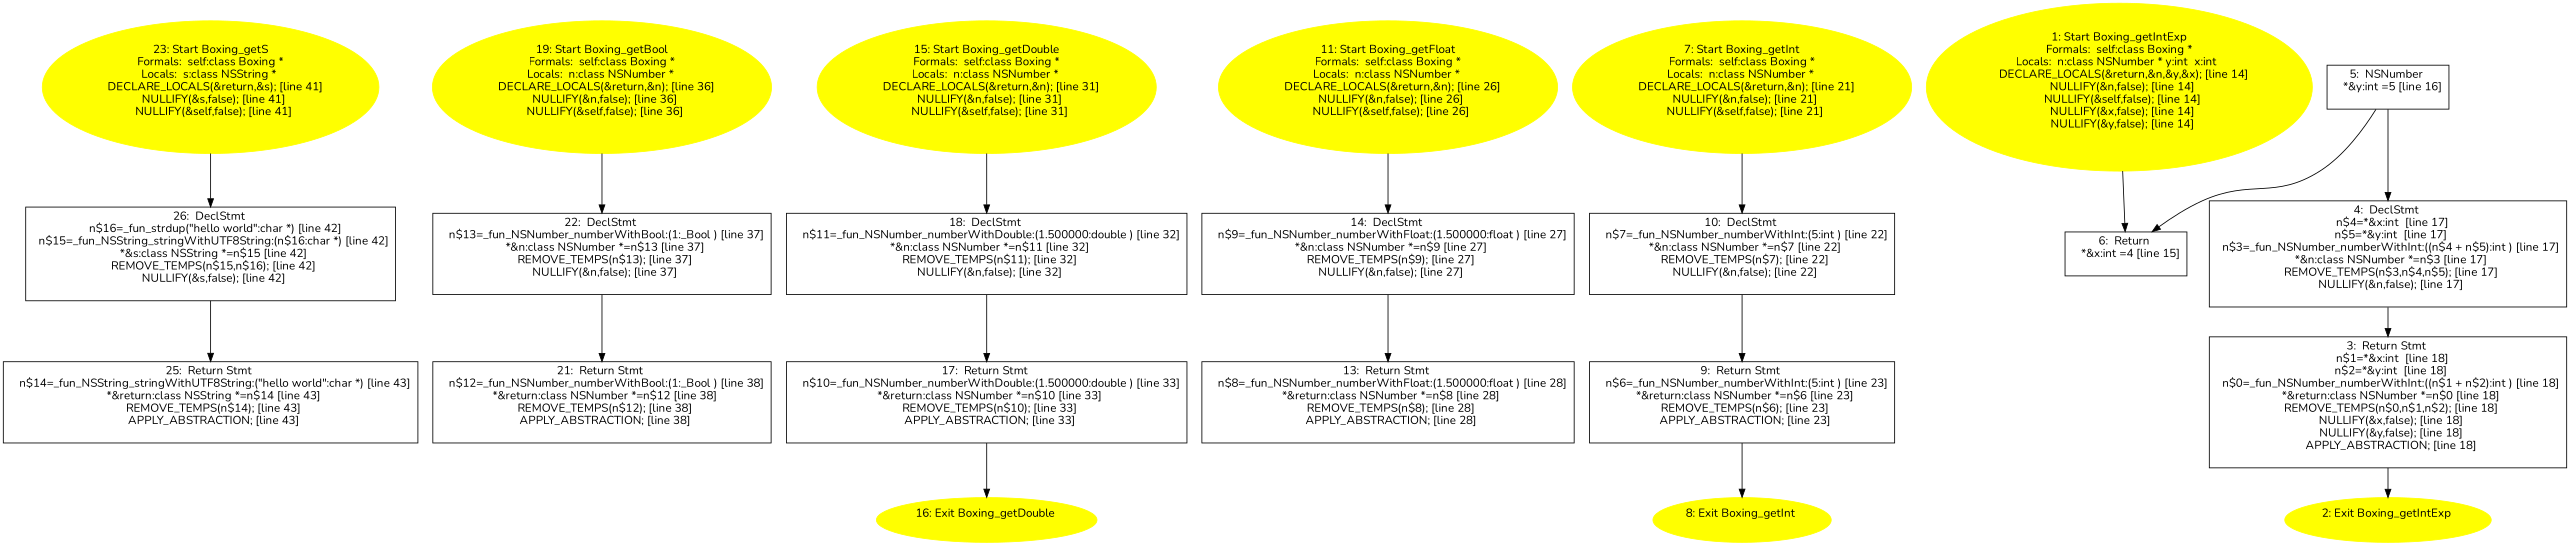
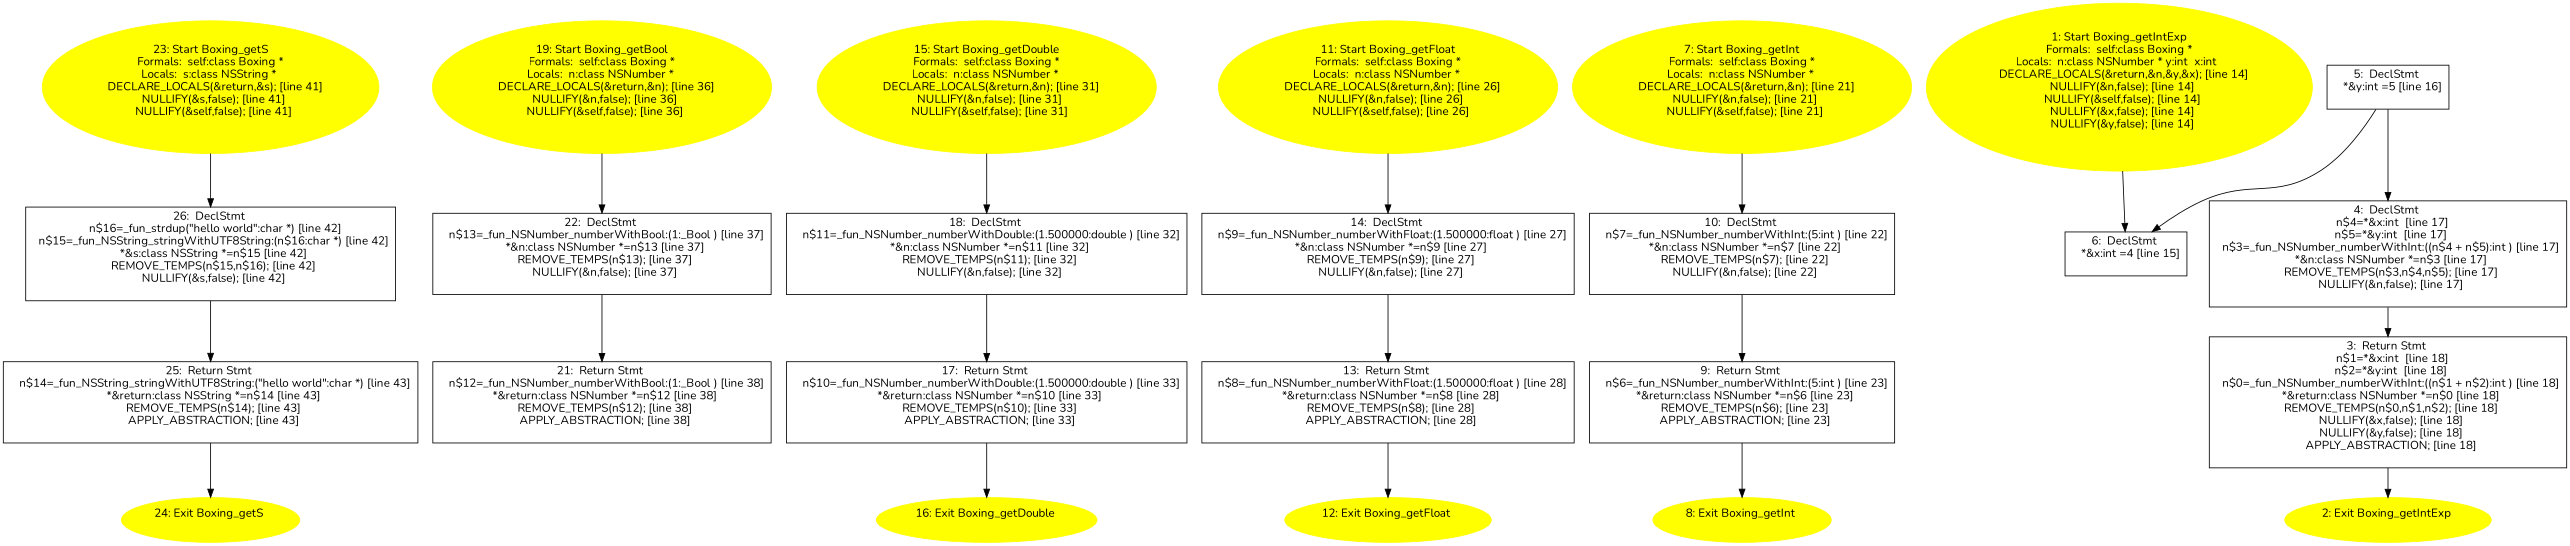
node "5:  NSNumber *&y:int =5 [line 16]": label "5:  NSNumber *&y:int =5 [line 16]" -> "5:  DeclStmt *&y:int =5 [line 16]"
node "6:  Return *&x:int =4 [line 15]": label "6:  Return *&x:int =4 [line 15]" -> "6:  DeclStmt *&x:int =4 [line 15]"
node "24: Exit Boxing_getS": added
node "12: Exit Boxing_getFloat": added
